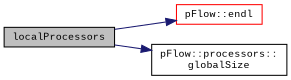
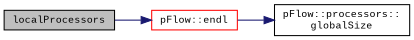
edge "localProcessors" -> "pFlow::processors:: globalSize": now "pFlow::endl" -> "pFlow::processors:: globalSize"
